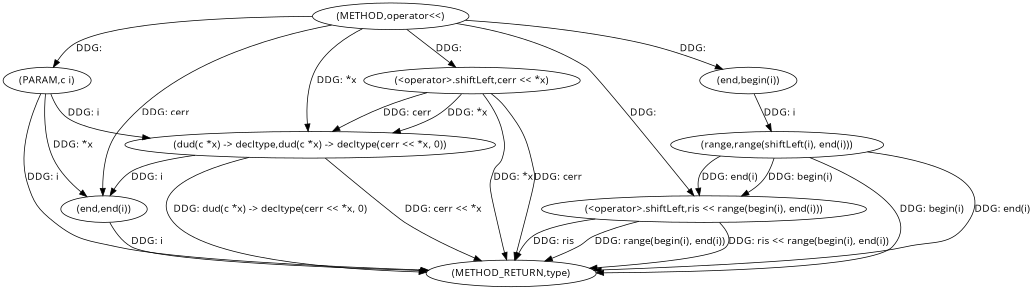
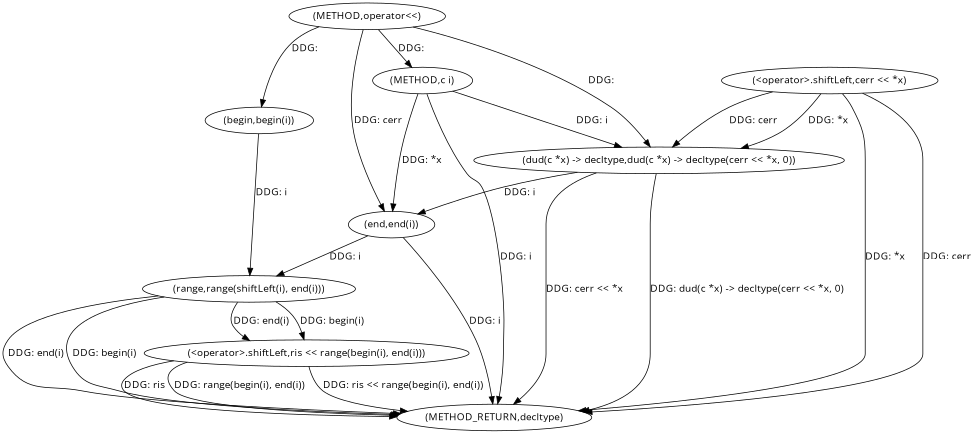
edge "(METHOD,operator<<)" -> "(<operator>.shiftLeft,cerr << *x)": removed, label "DDG:"
edge "(METHOD,operator<<)" -> "(<operator>.shiftLeft,ris << range(begin(i), end(i)))": removed, label "DDG:"
node "(PARAM,c i)": label "(PARAM,c i)" -> "(METHOD,c i)"
edge "(METHOD,operator<<)" -> "(dud(c *x) -> decltype,dud(c *x) -> decltype(cerr << *x, 0))": label "DDG: *x" -> "DDG: "
node "(end,begin(i))": label "(end,begin(i))" -> "(begin,begin(i))"
edge "(end,end(i))" -> "(range,range(shiftLeft(i), end(i)))": added, label "DDG: i"
node "(METHOD_RETURN,type)": label "(METHOD_RETURN,type)" -> "(METHOD_RETURN,decltype)"
